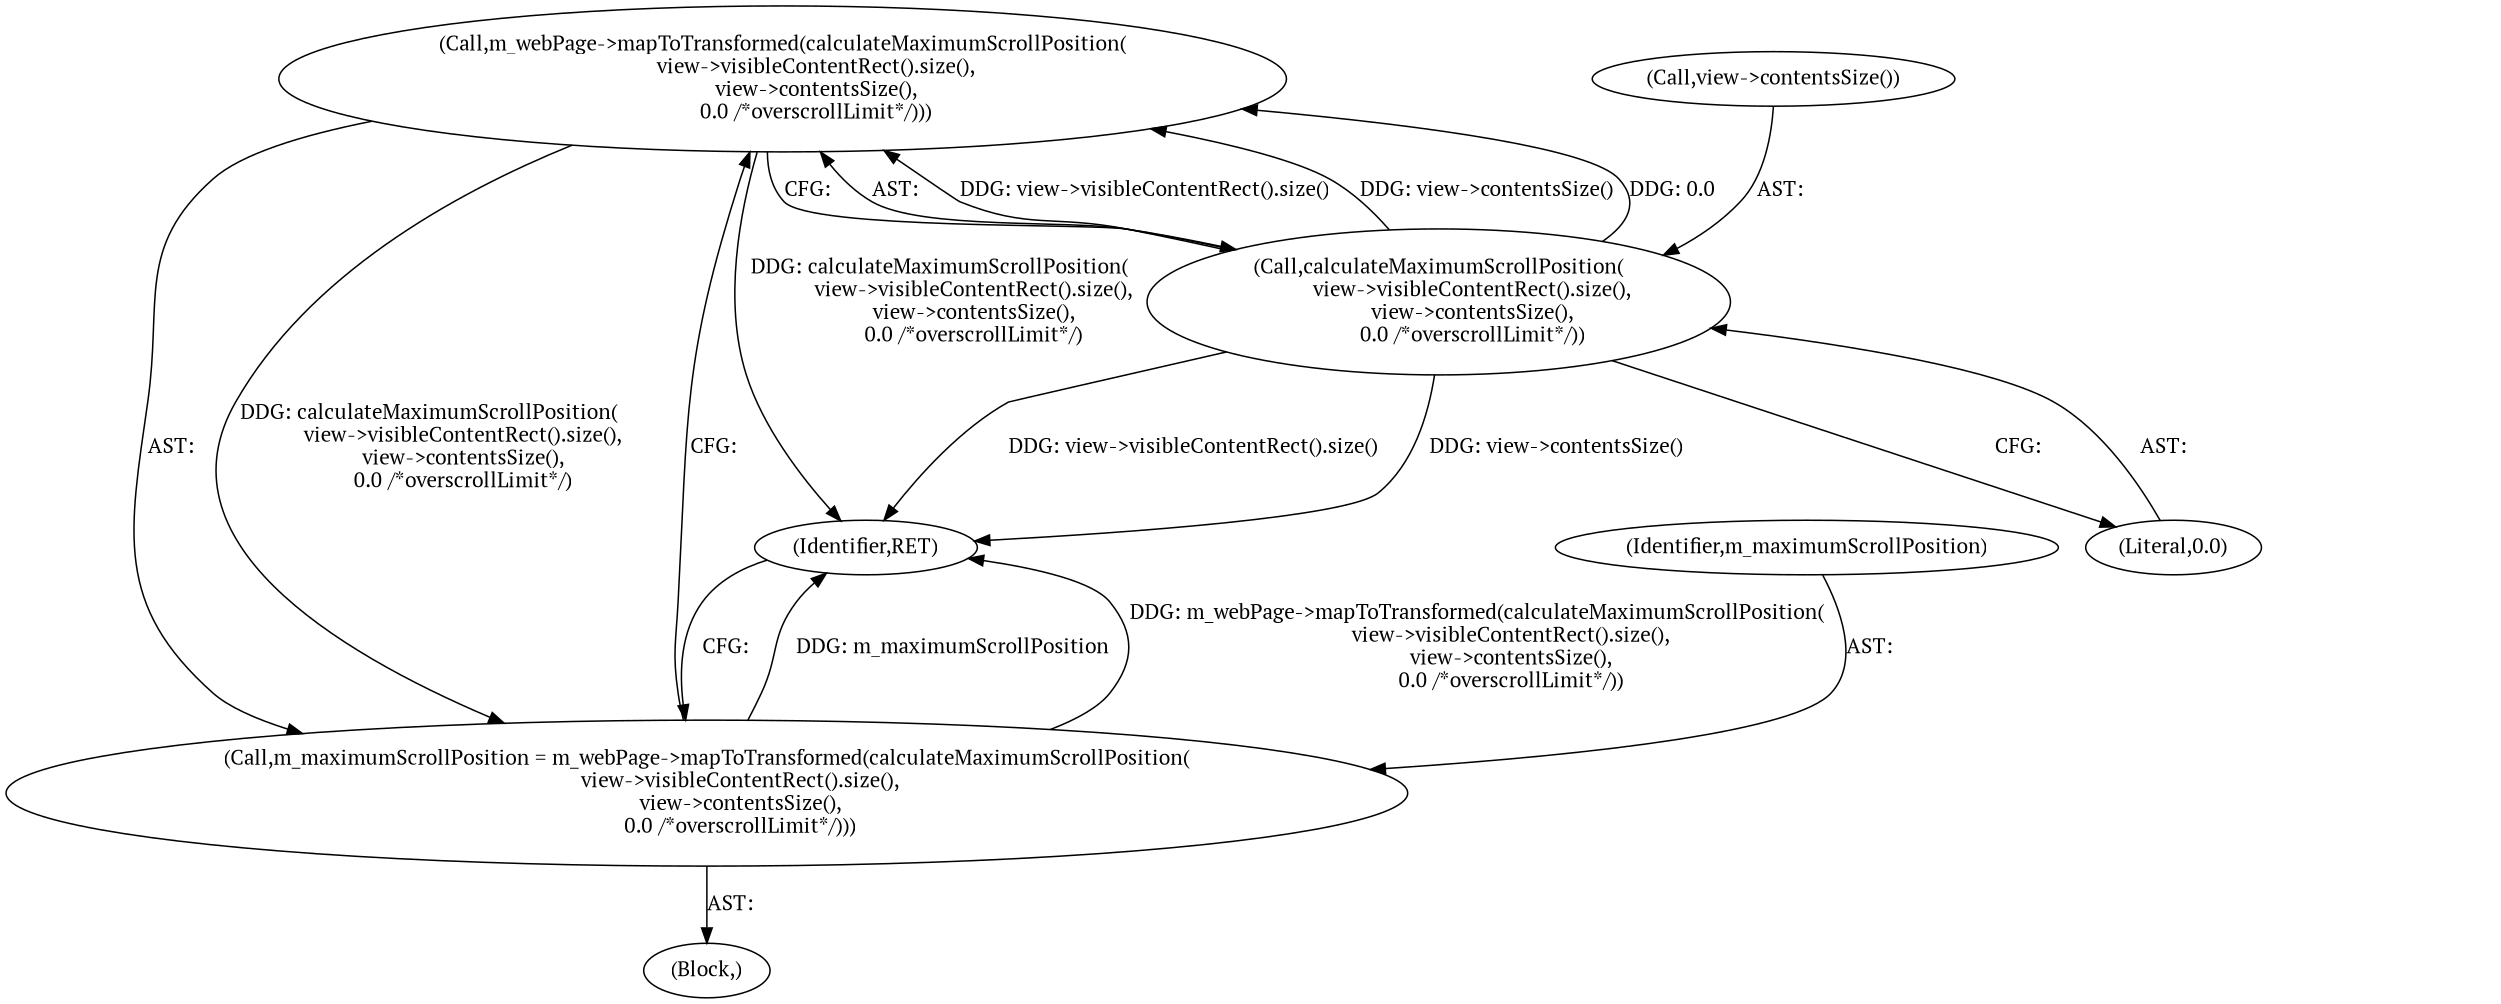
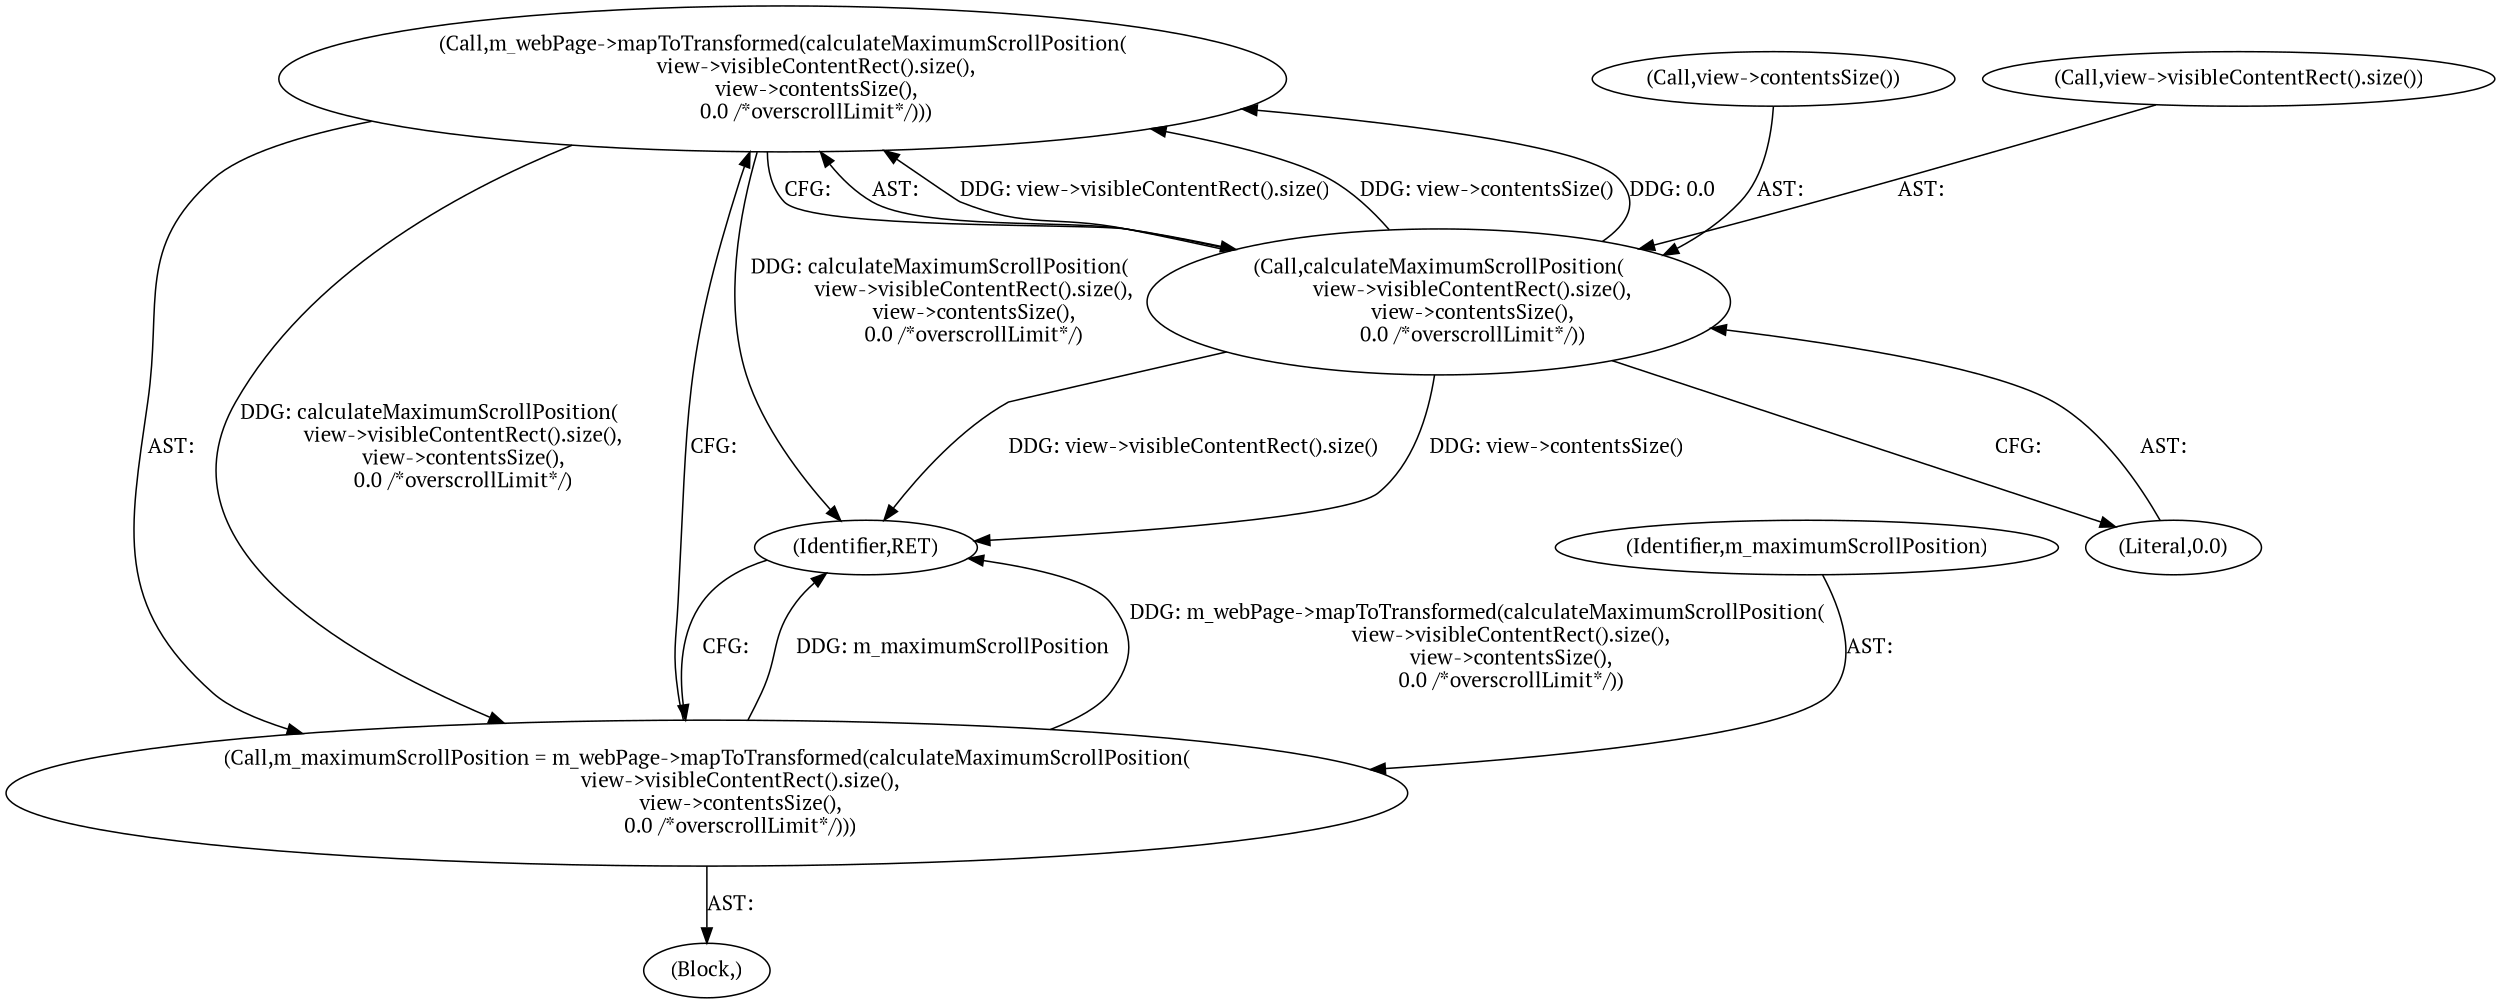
node "(Call,view->visibleContentRect().size())": added
